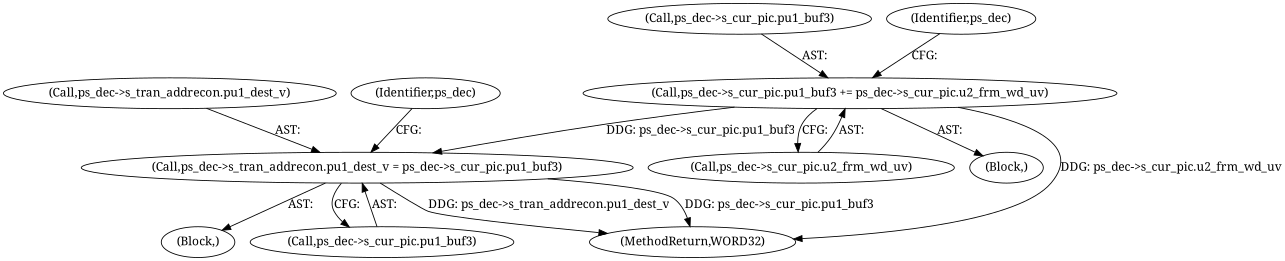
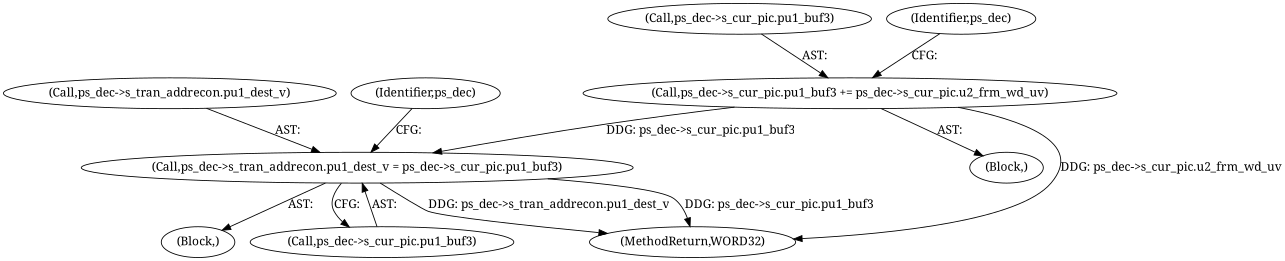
node "(Call,ps_dec->s_cur_pic.u2_frm_wd_uv)": removed
